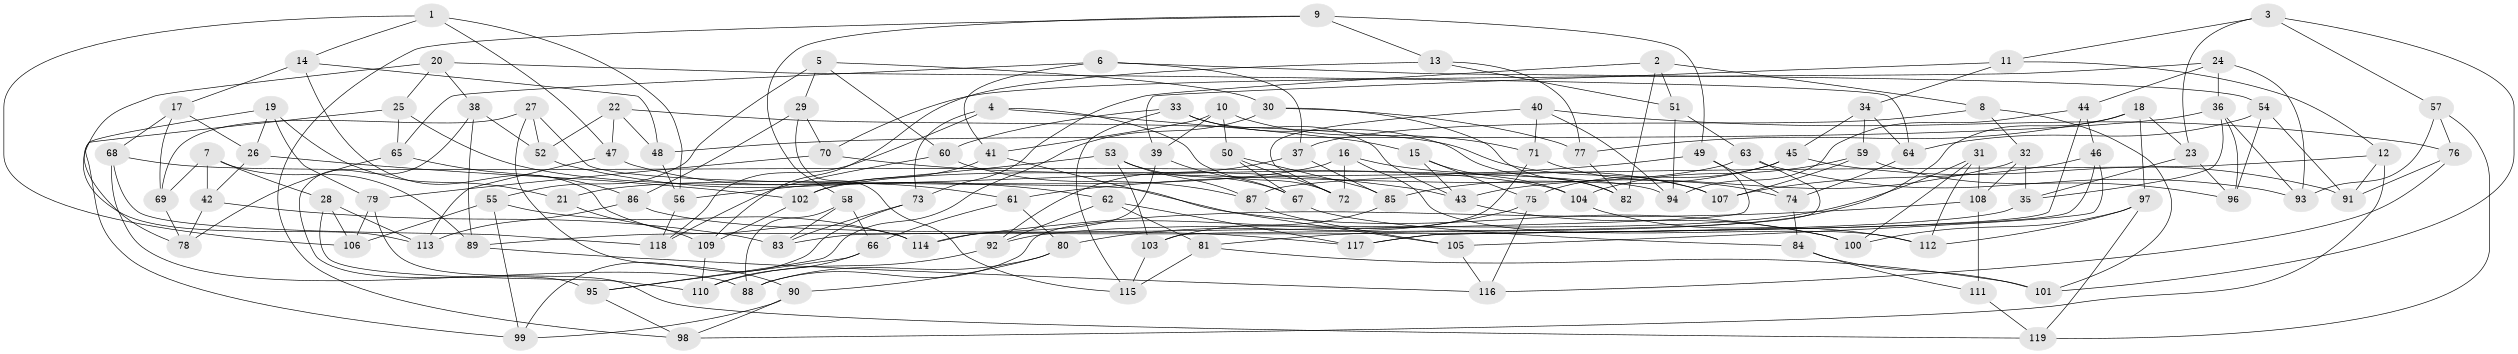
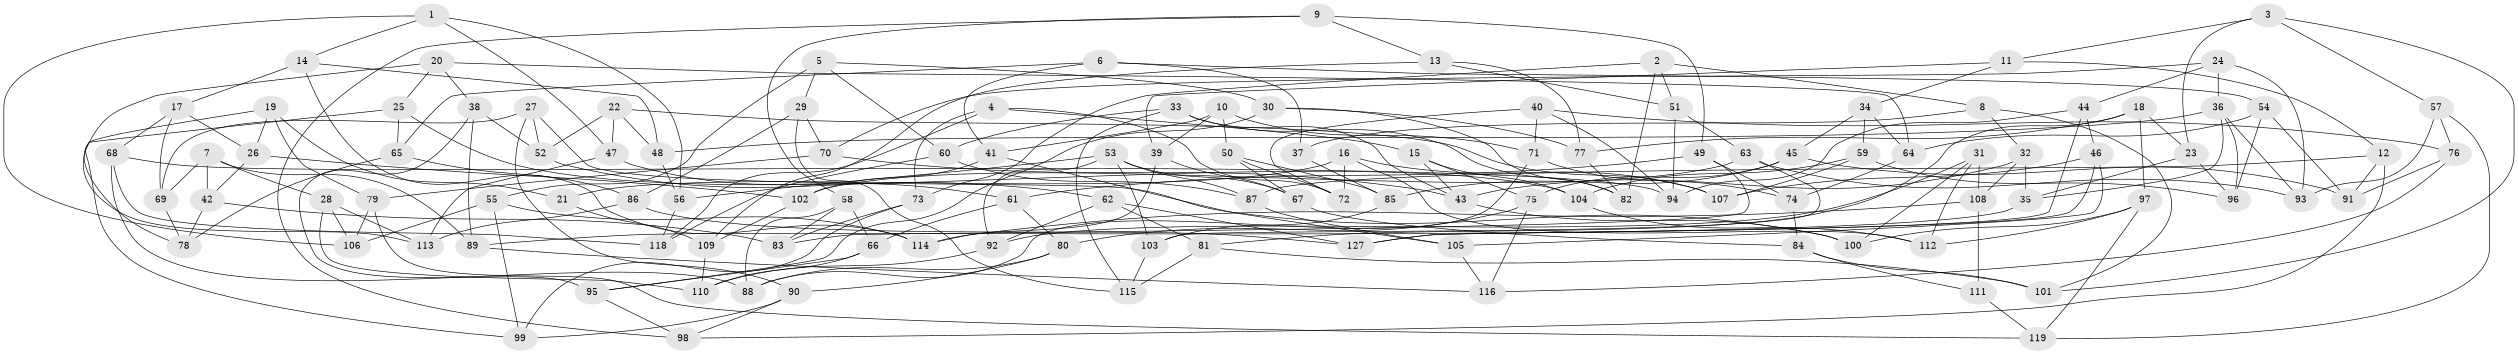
edge "37" -- "92": now "53" -- "92"
node "117": label "117" -> "127"
